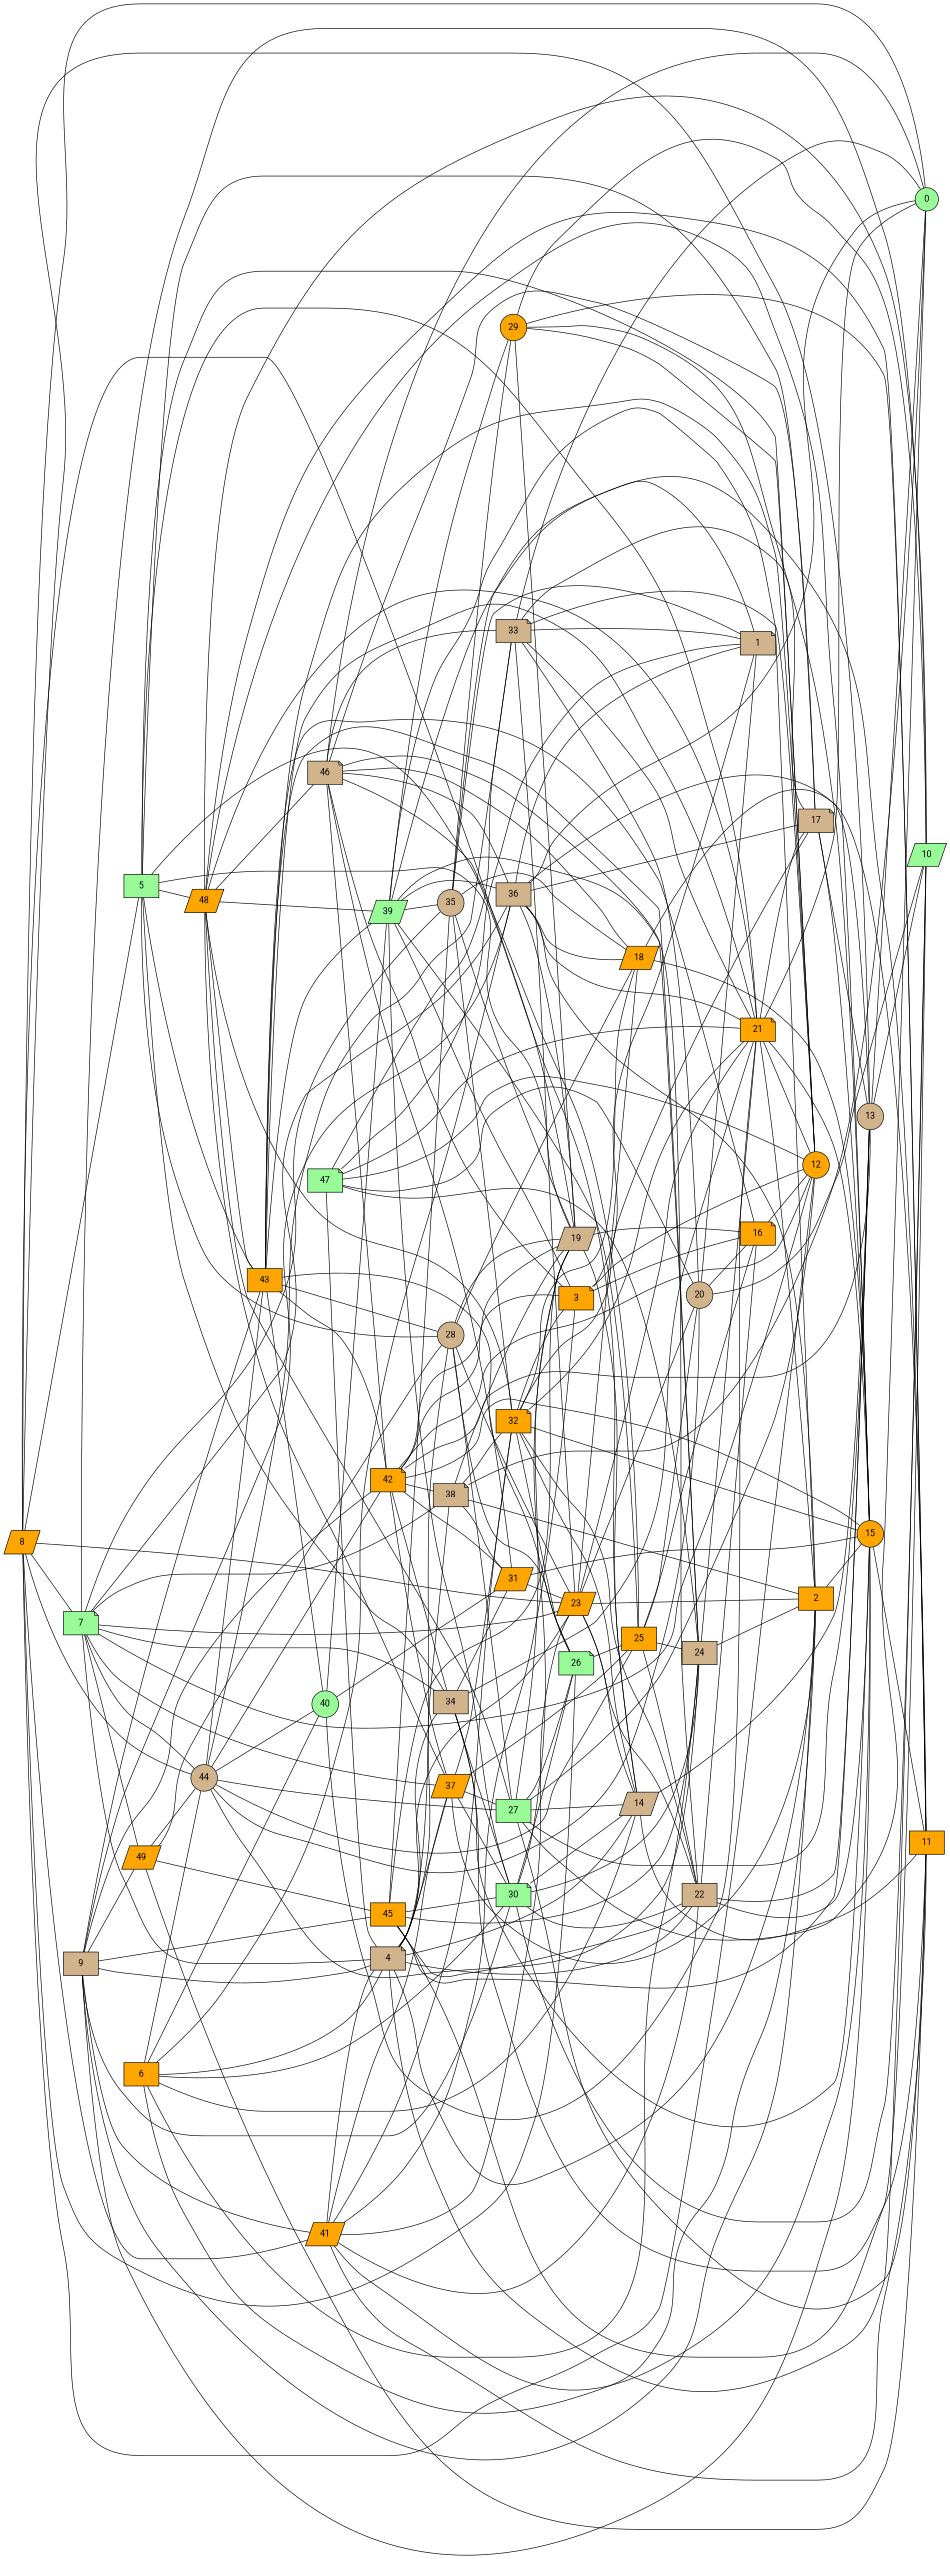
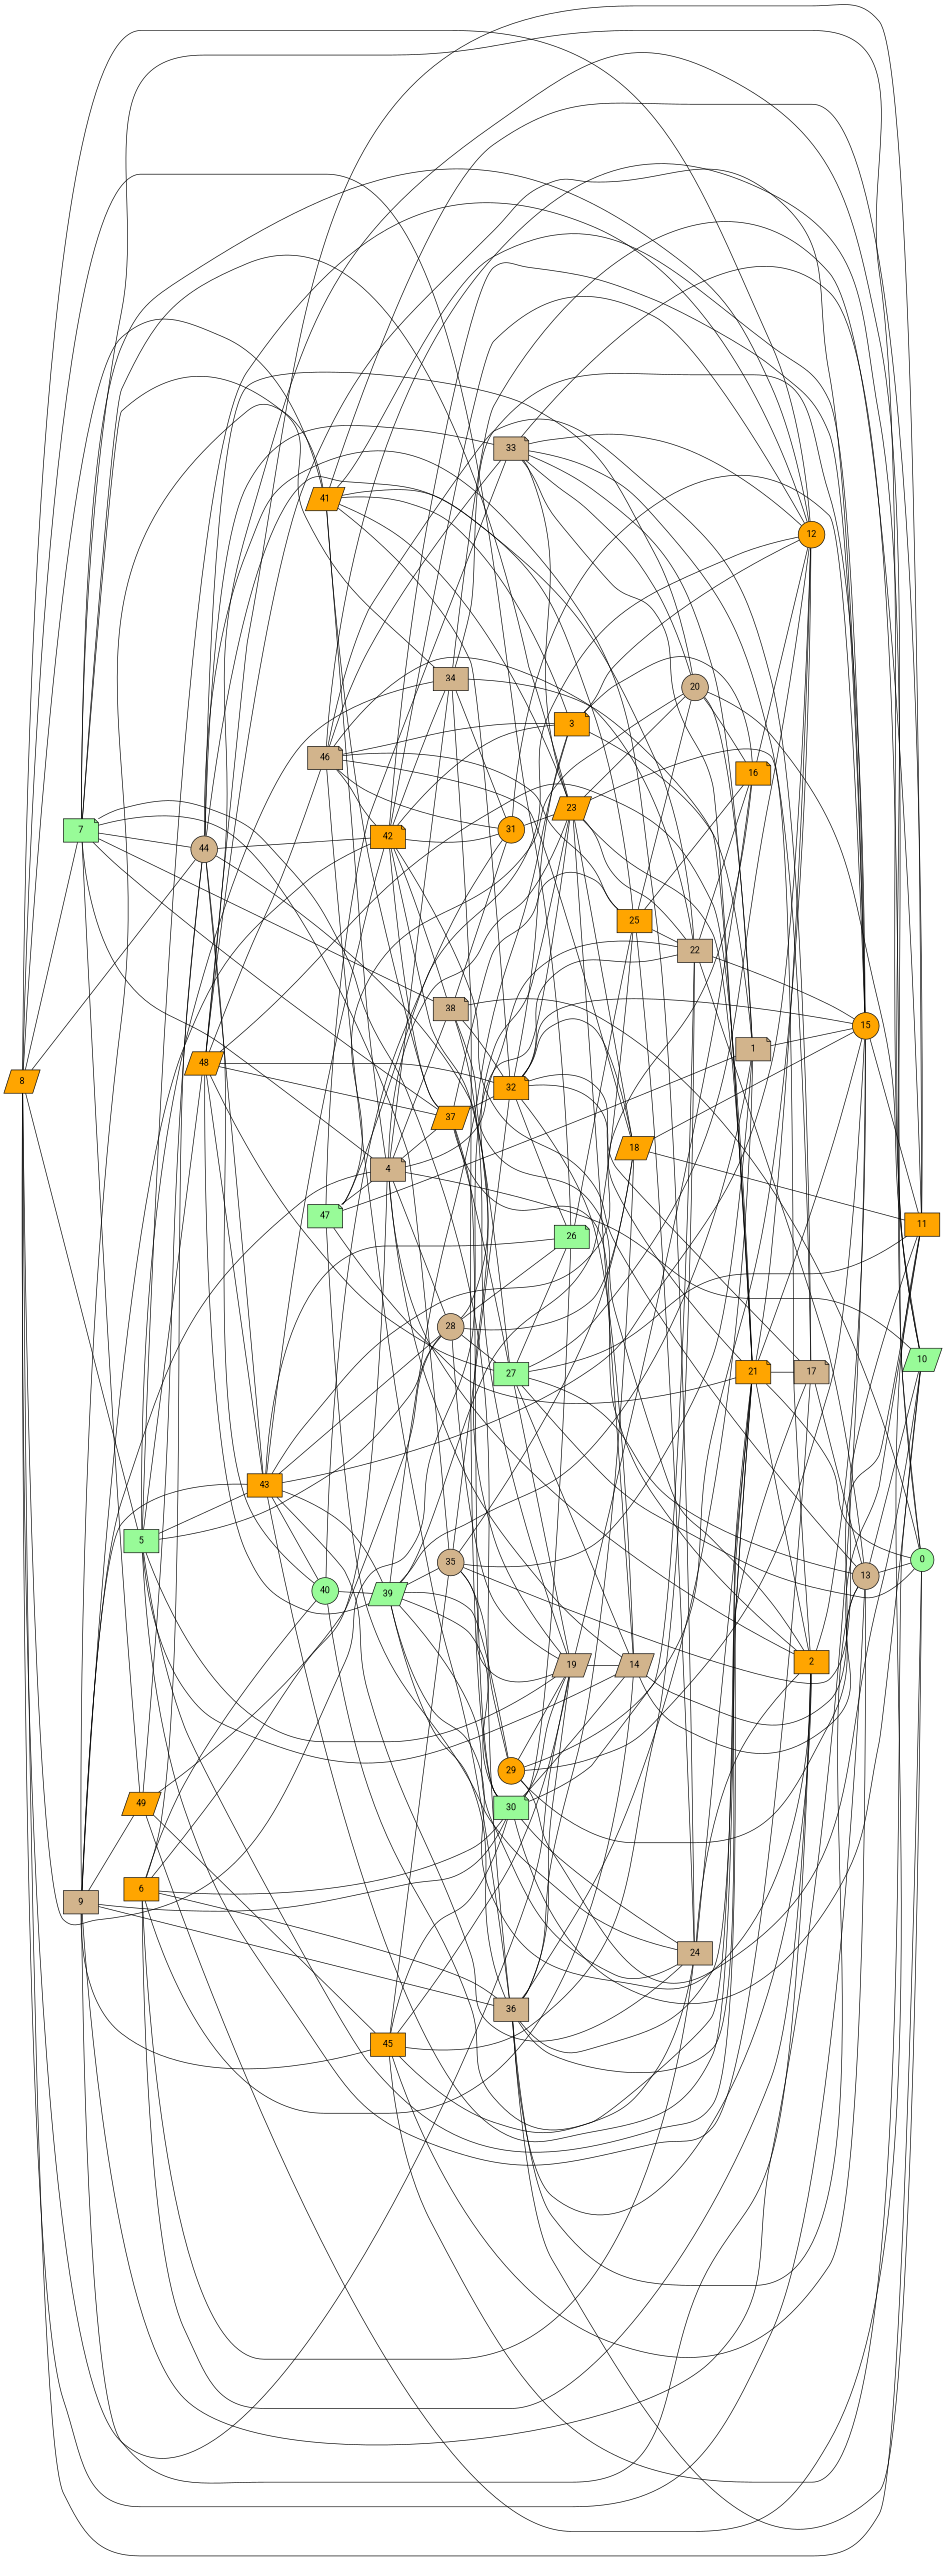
edge "17" -- "15": now "1" -- "15"
node "31": shape parallelogram -> circle
